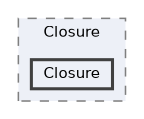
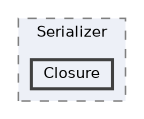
cluster "Closure": label "Closure" -> "Serializer"
